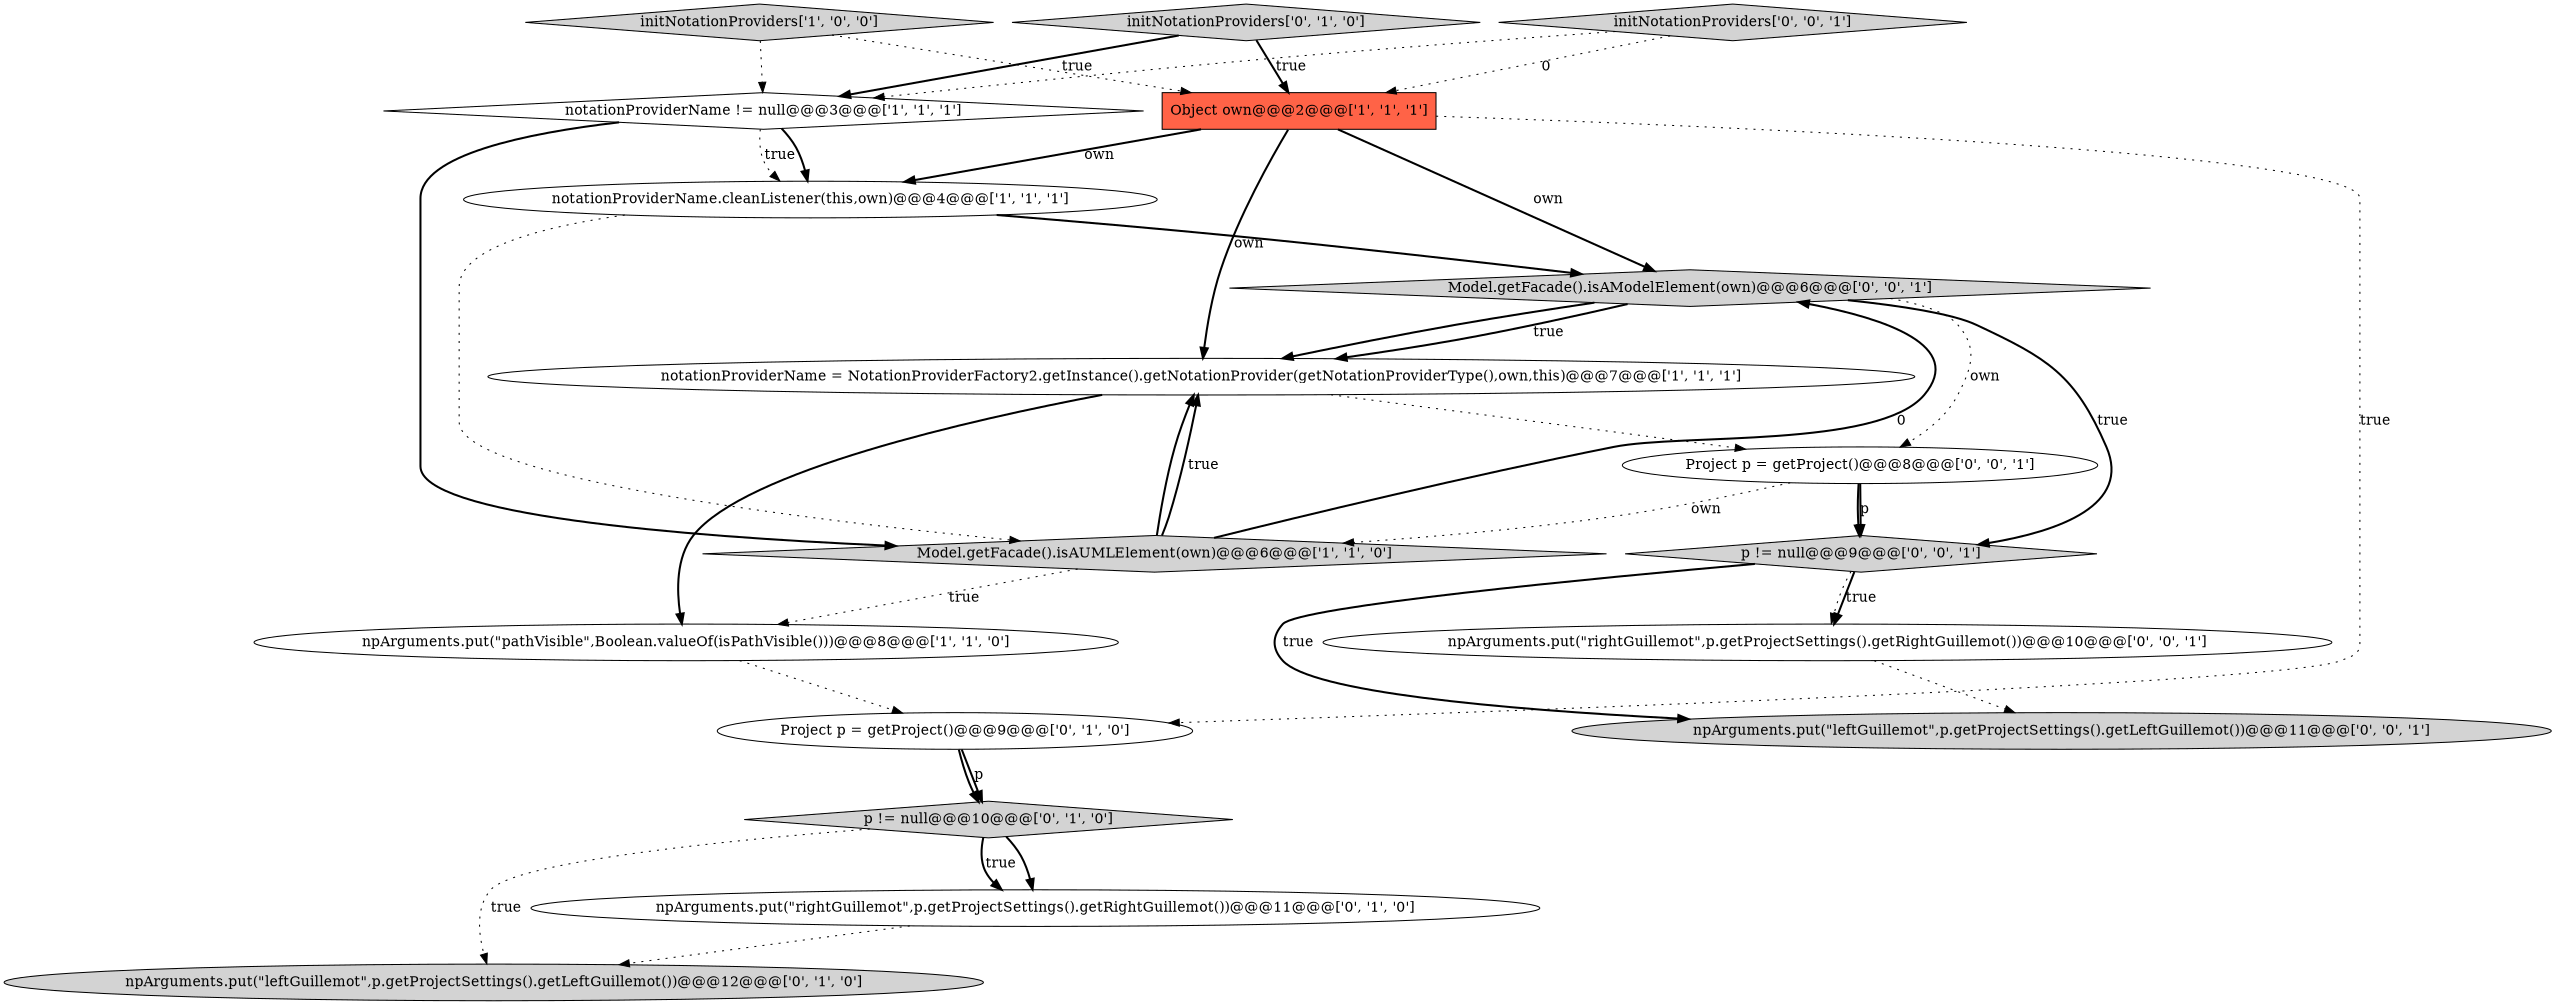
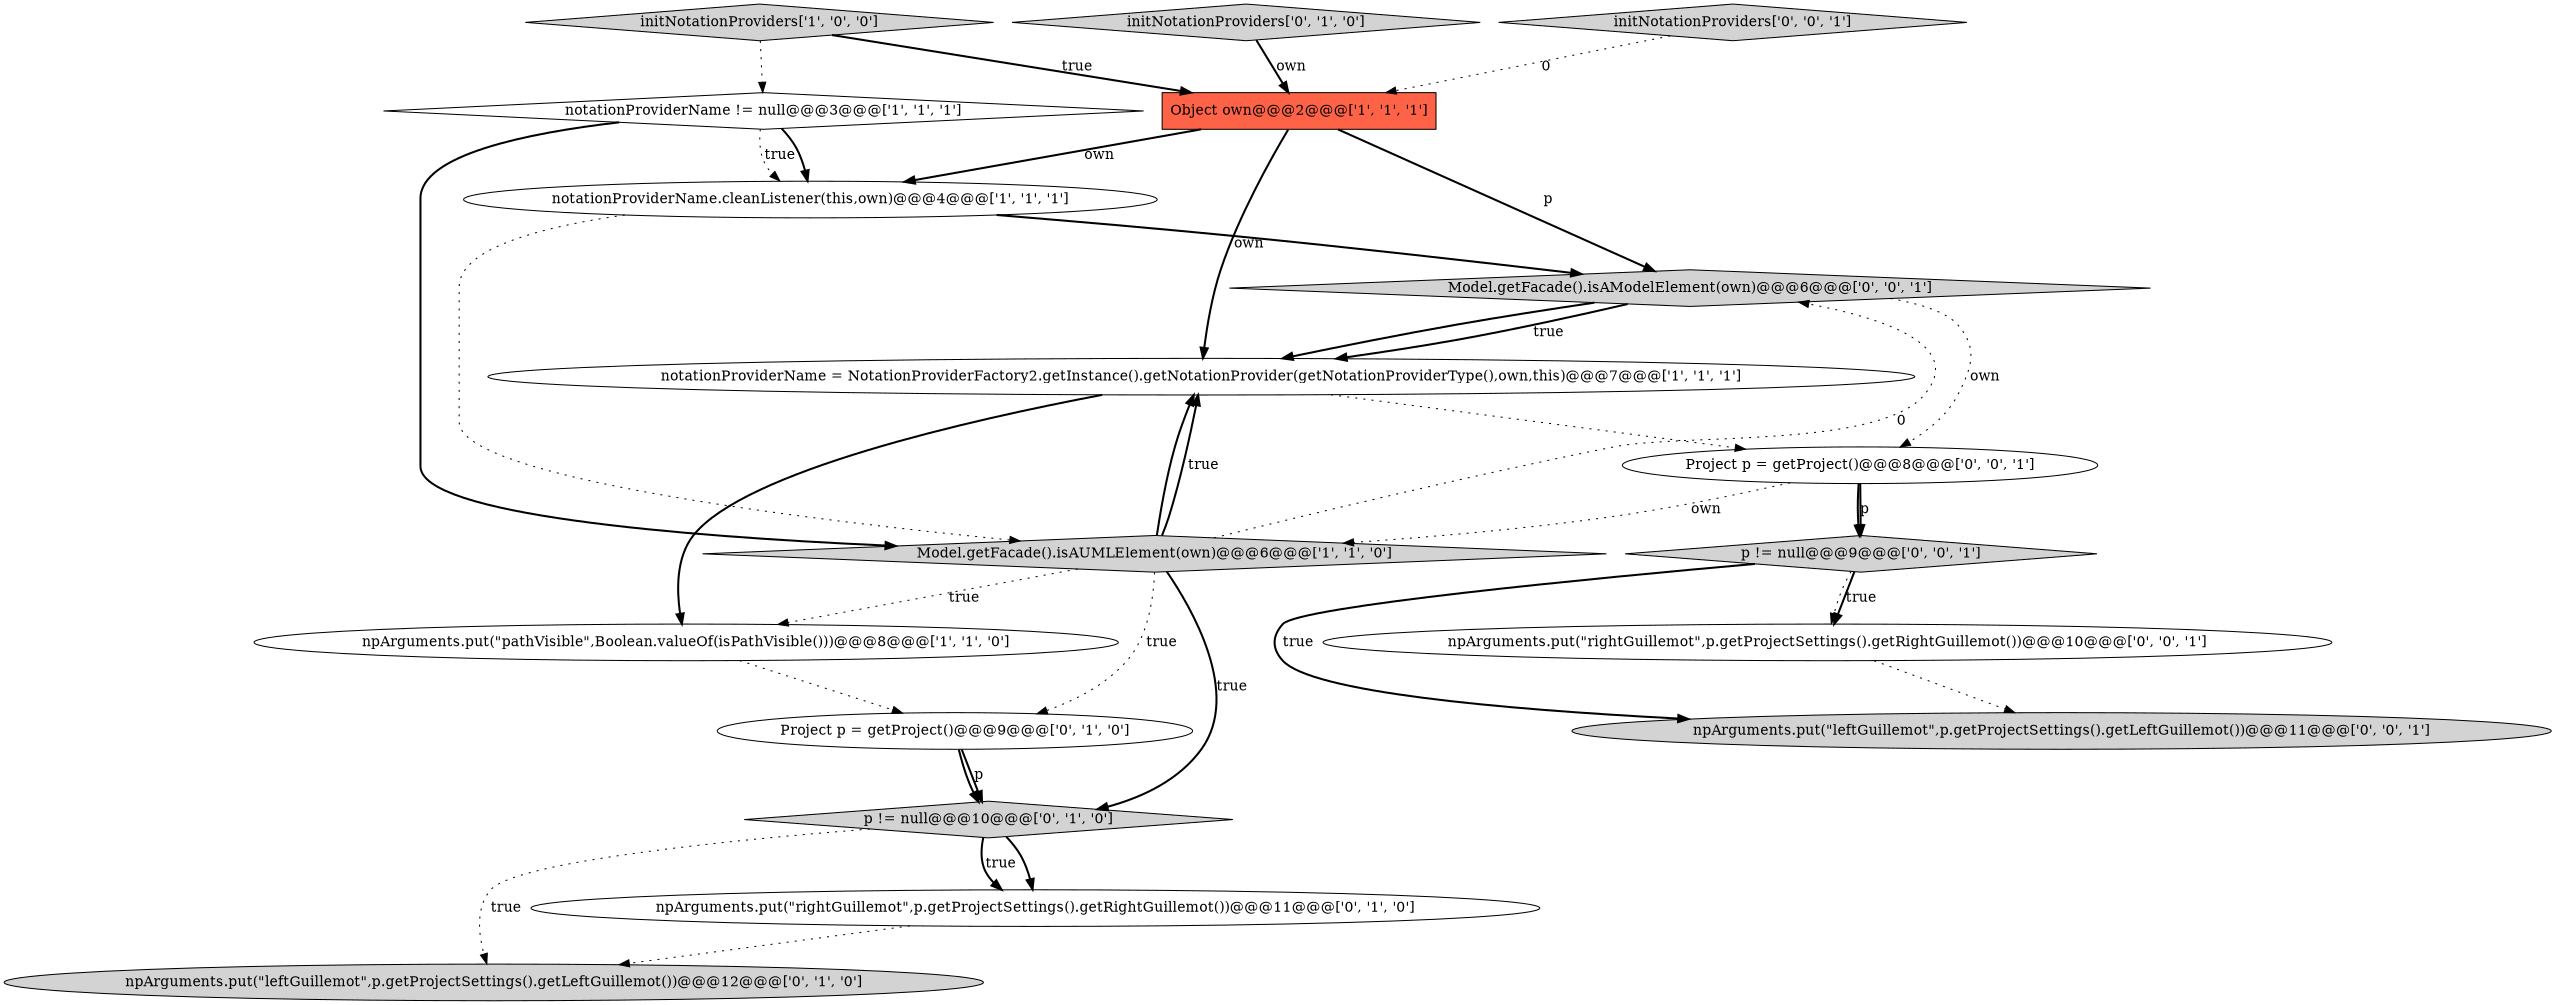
edge "initNotationProviders['0', '0', '1']" -> "notationProviderName != null@@@3@@@['1', '1', '1']": removed
edge "initNotationProviders['1', '0', '0']" -> "Object own@@@2@@@['1', '1', '1']": style dotted -> bold
edge "initNotationProviders['0', '1', '0']" -> "Object own@@@2@@@['1', '1', '1']": label "true" -> "own"
edge "initNotationProviders['0', '1', '0']" -> "notationProviderName != null@@@3@@@['1', '1', '1']": removed
edge "Object own@@@2@@@['1', '1', '1']" -> "Model.getFacade().isAModelElement(own)@@@6@@@['0', '0', '1']": label "own" -> "p"
edge "Model.getFacade().isAModelElement(own)@@@6@@@['0', '0', '1']" -> "p != null@@@9@@@['0', '0', '1']": removed, label "true"
edge "Model.getFacade().isAUMLElement(own)@@@6@@@['1', '1', '0']" -> "Model.getFacade().isAModelElement(own)@@@6@@@['0', '0', '1']": style bold -> dotted
edge "Object own@@@2@@@['1', '1', '1']" -> "Project p = getProject()@@@9@@@['0', '1', '0']": now "Model.getFacade().isAUMLElement(own)@@@6@@@['1', '1', '0']" -> "Project p = getProject()@@@9@@@['0', '1', '0']"
edge "Model.getFacade().isAUMLElement(own)@@@6@@@['1', '1', '0']" -> "p != null@@@10@@@['0', '1', '0']": added, label "true"
